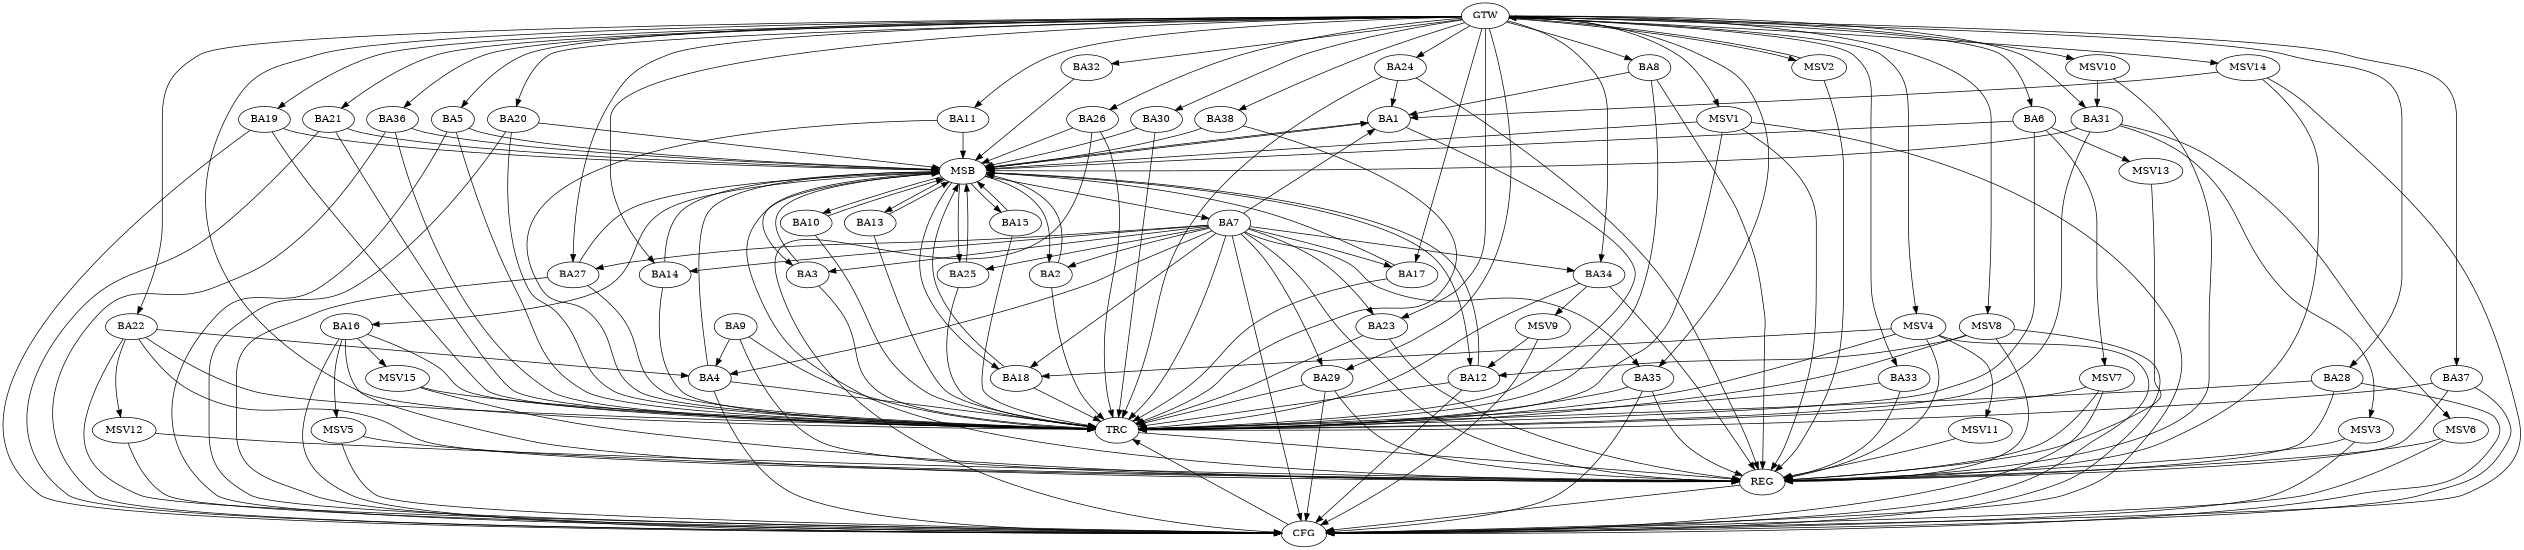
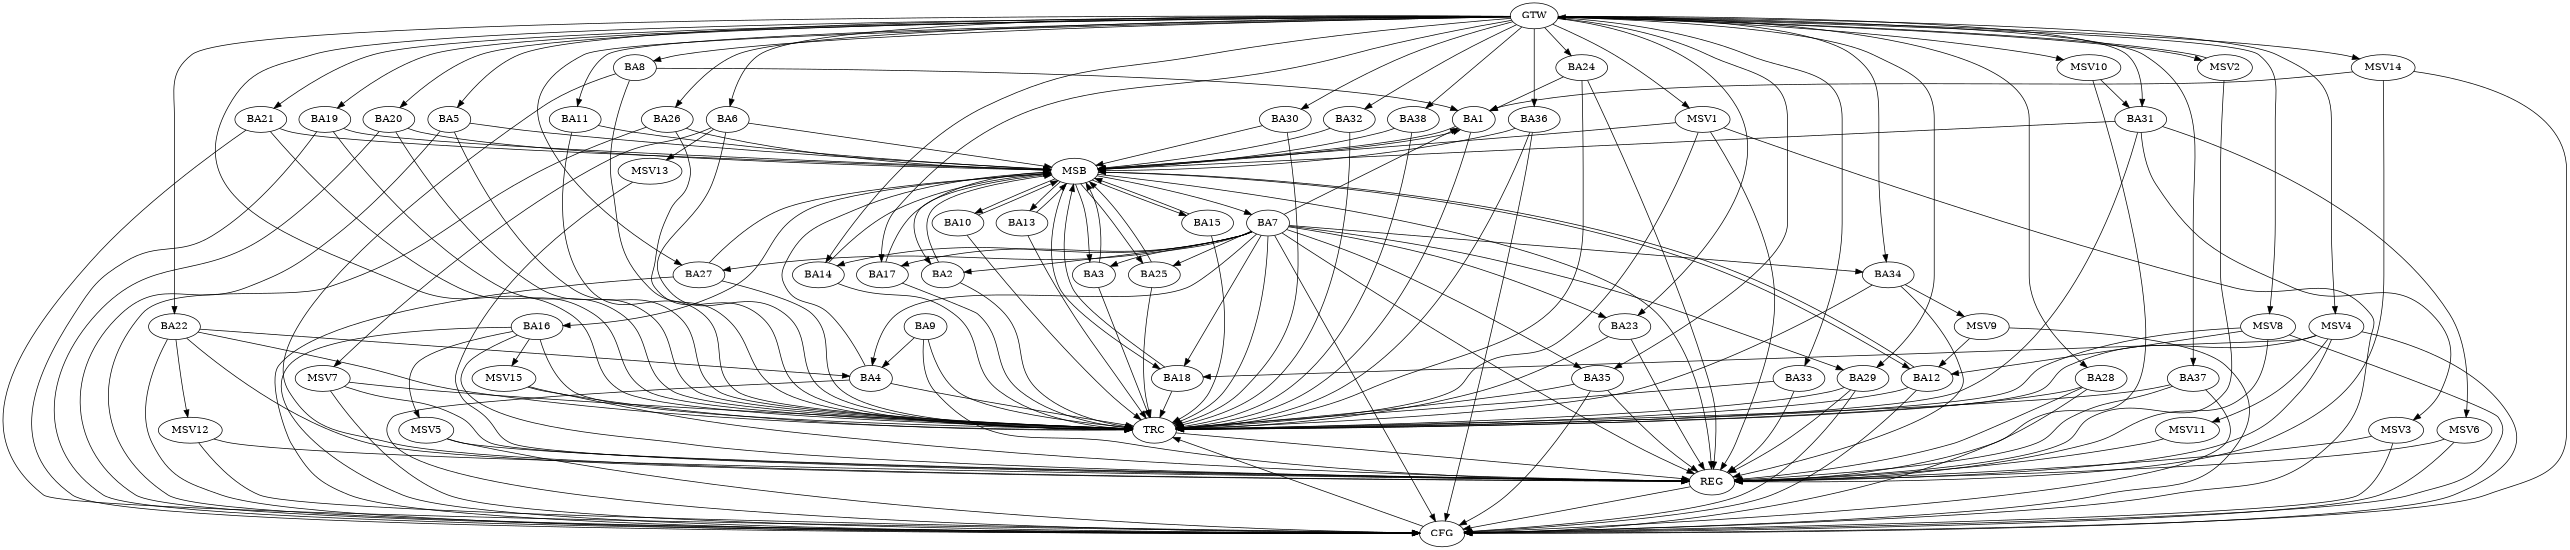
edge "BA32" -> "TRC": added
